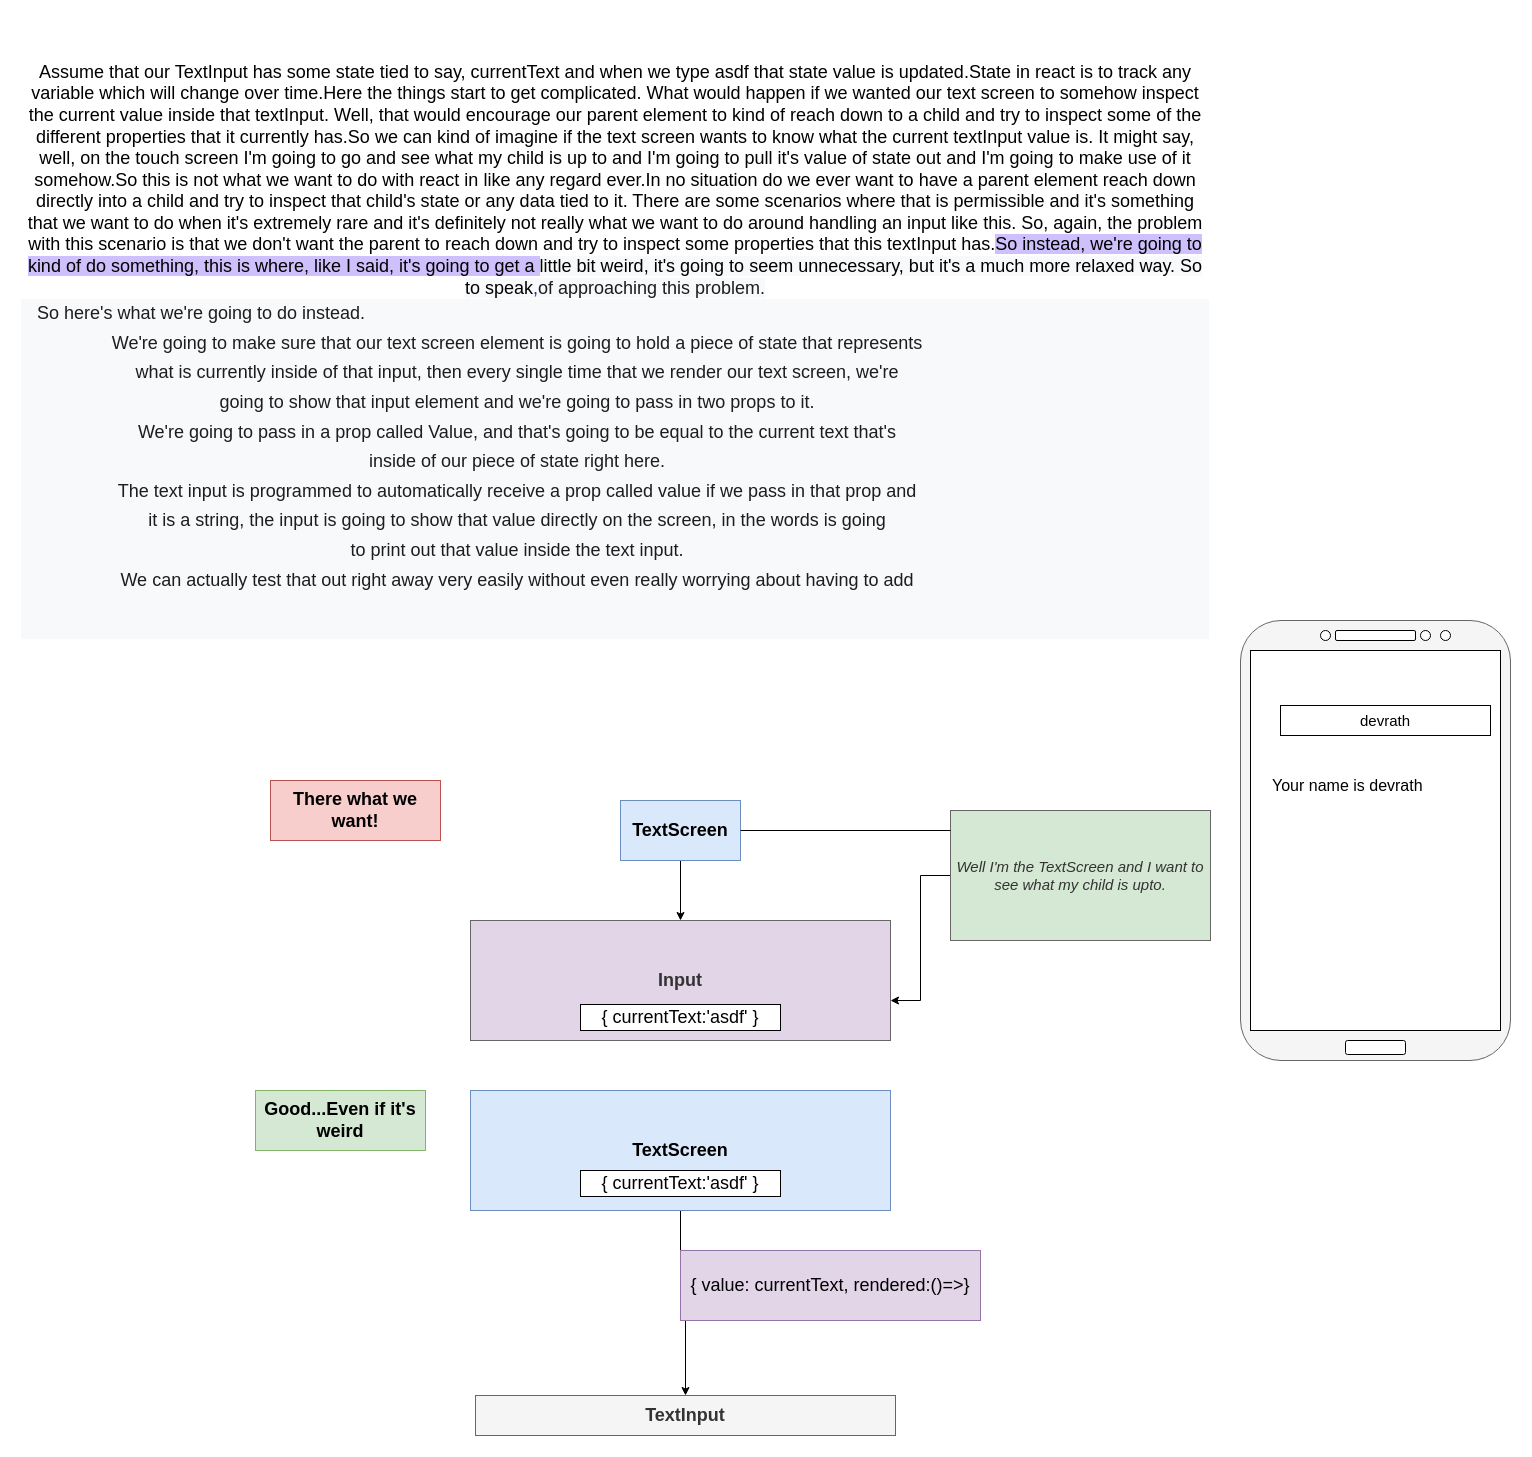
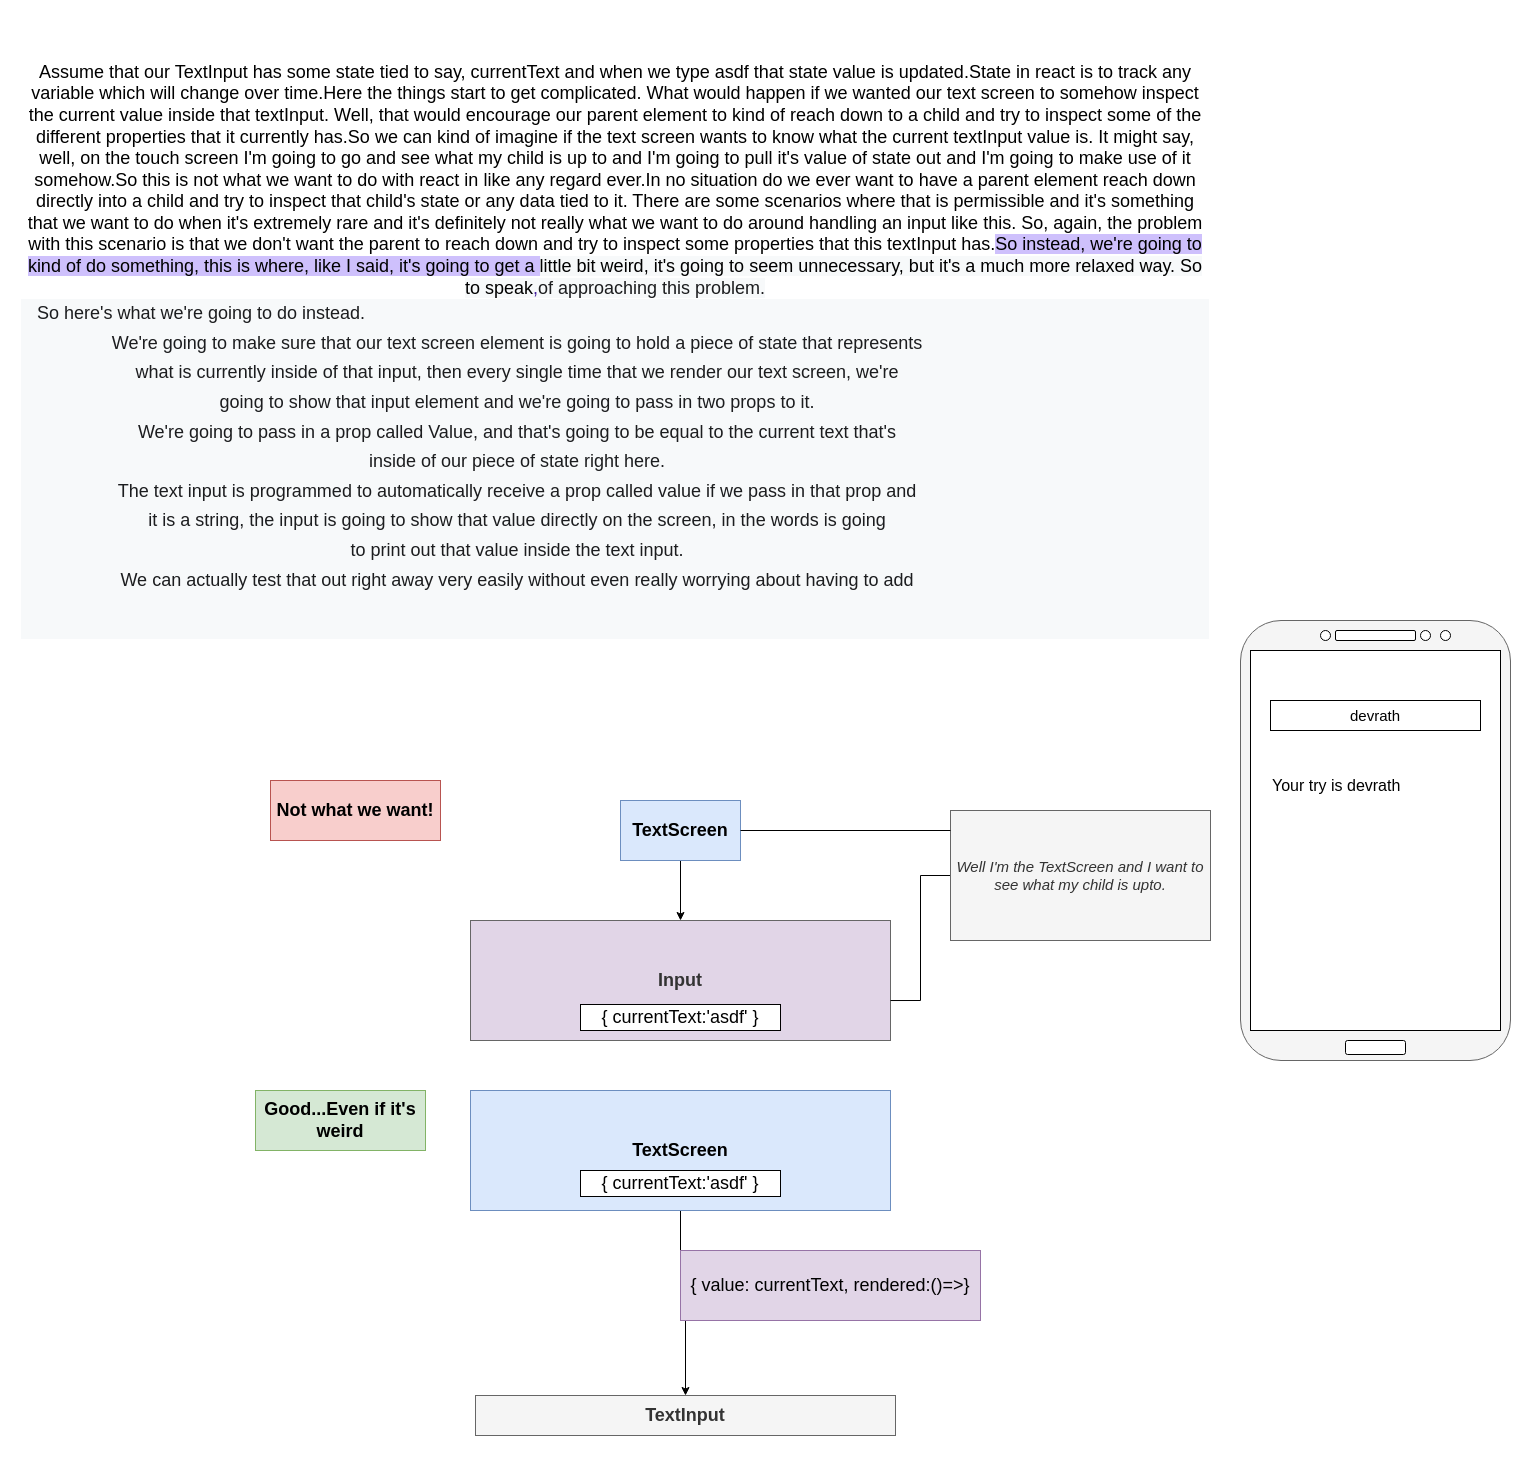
node "devrath": moved (1386, 721) -> (1376, 716)
node "Your name is devrath": label "Your name is devrath" -> "Your try is devrath"
node "There what we want!": label "There what we want!" -> "Not what we want!"
node "Well I'm the TextScreen and I want to see what my child is upto.": fillcolor #d5e8d4 -> #f5f5f5
edge "Well I'm the TextScreen and I want to see what my child is upto." -> "Input": arrowhead classic -> none
